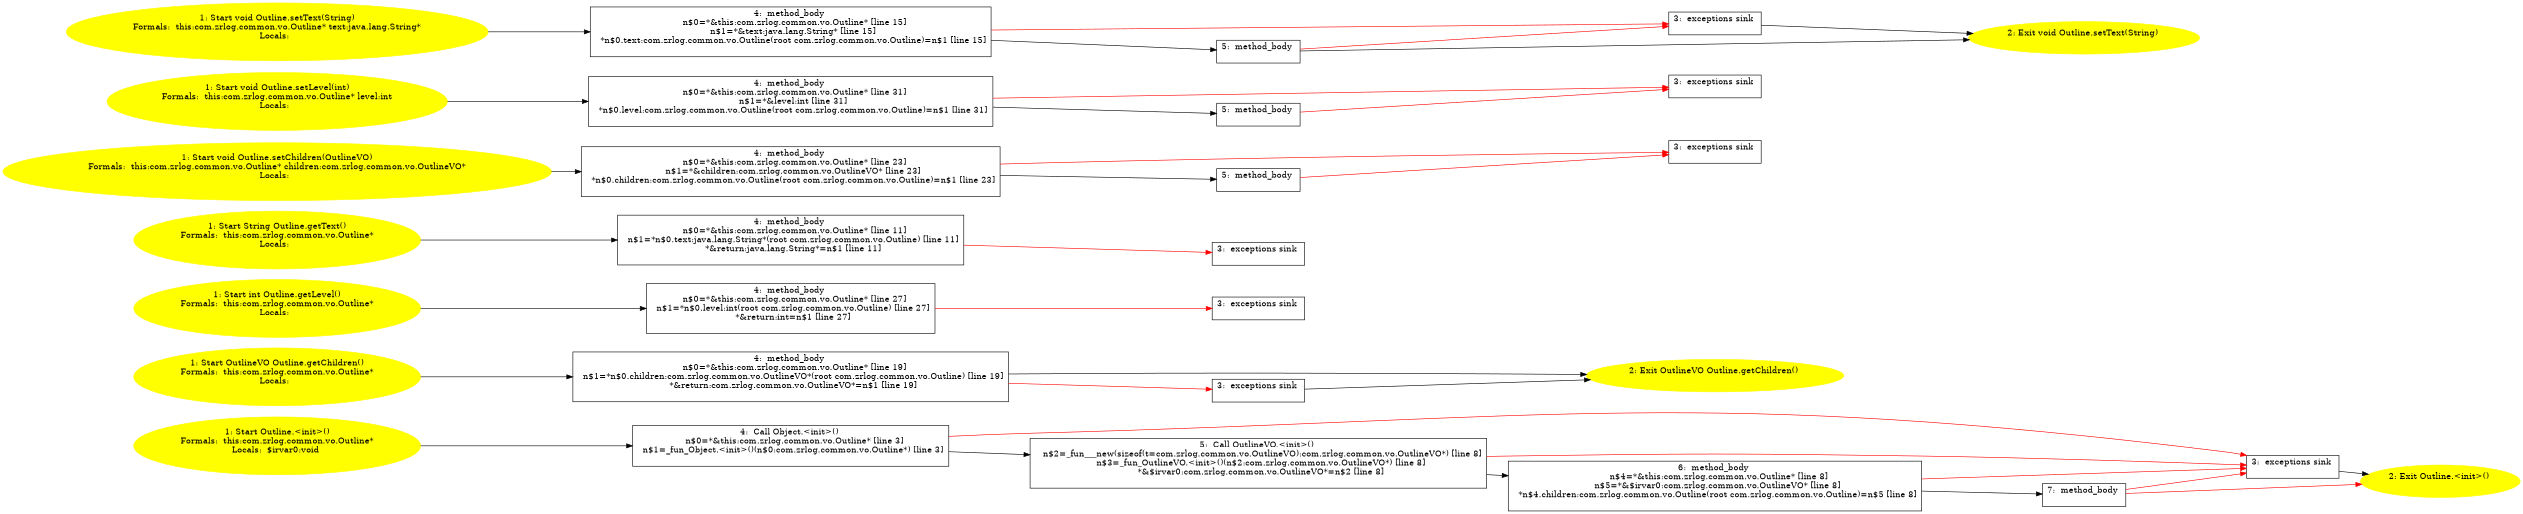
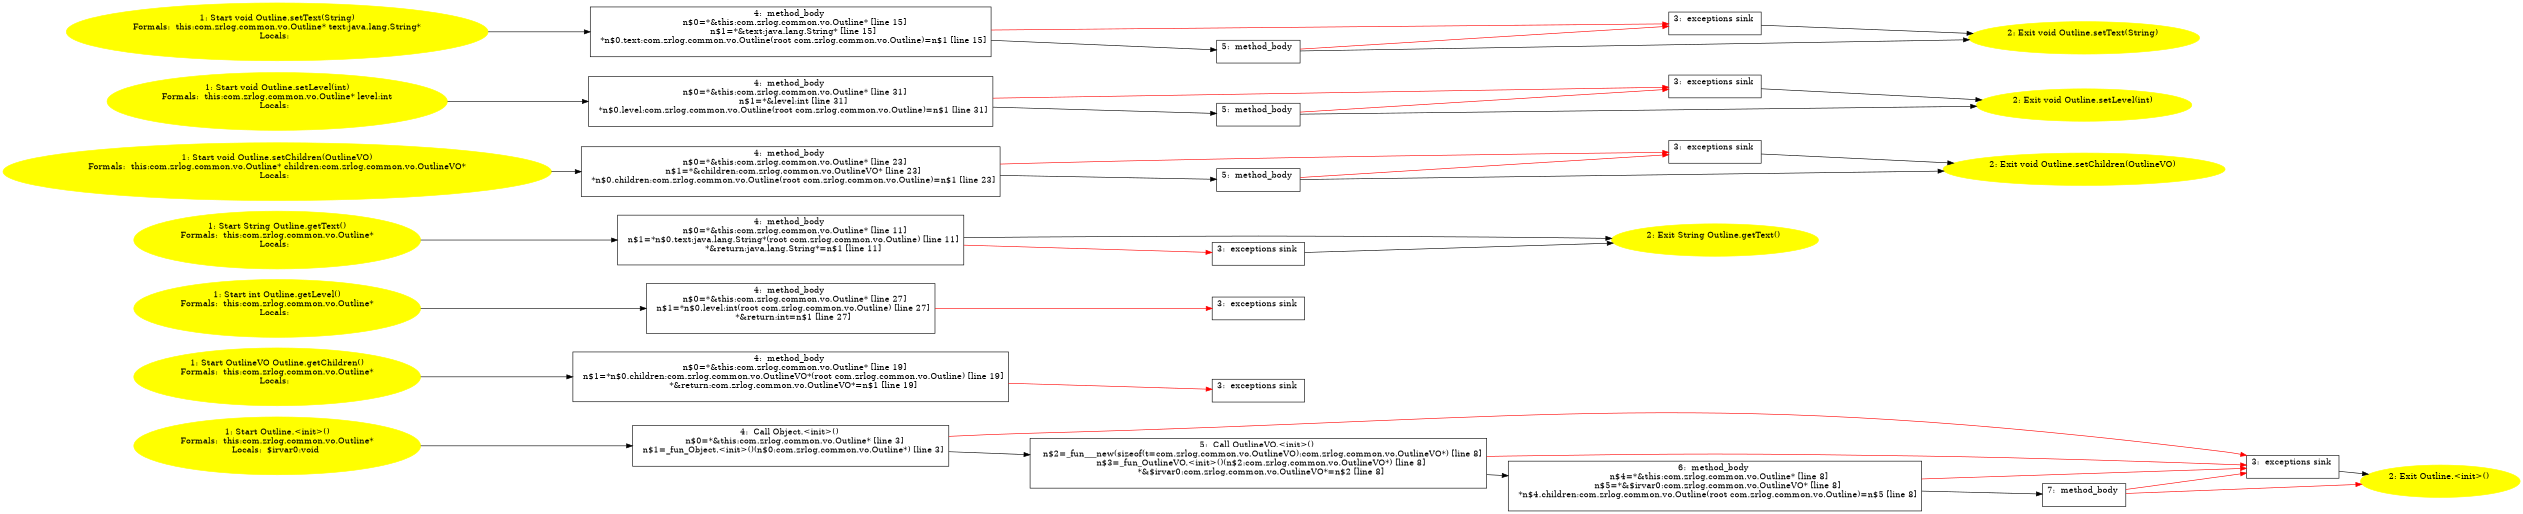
node "2: Exit void Outline.setLevel(int)": added
node "2: Exit void Outline.setChildren(OutlineVO)": added
node "2: Exit String Outline.getText()": added
node "2: Exit OutlineVO Outline.getChildren()": removed
